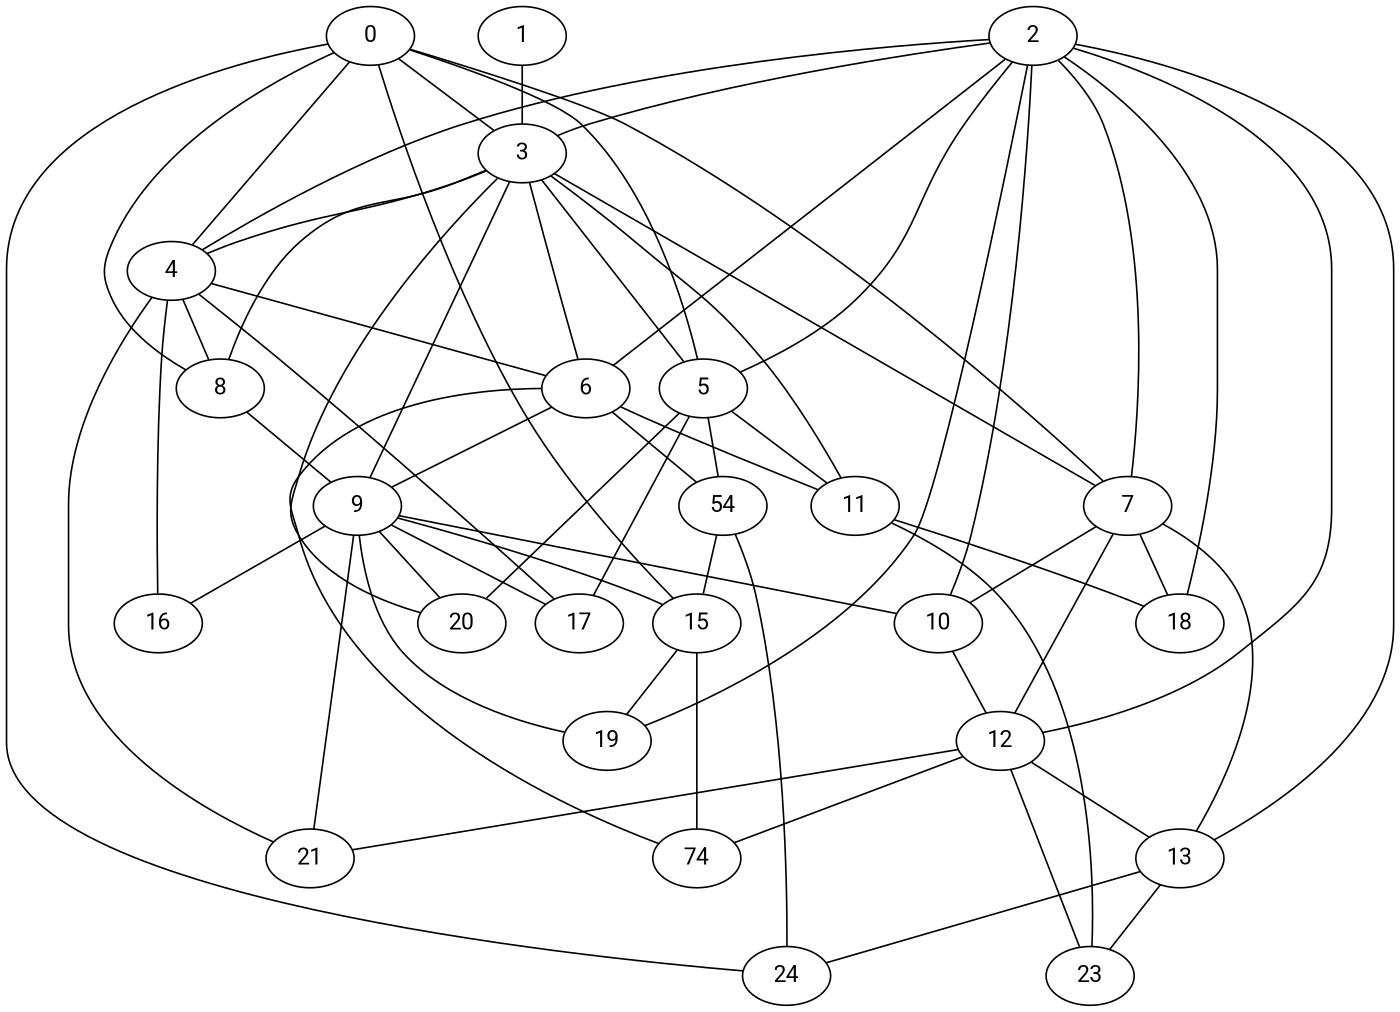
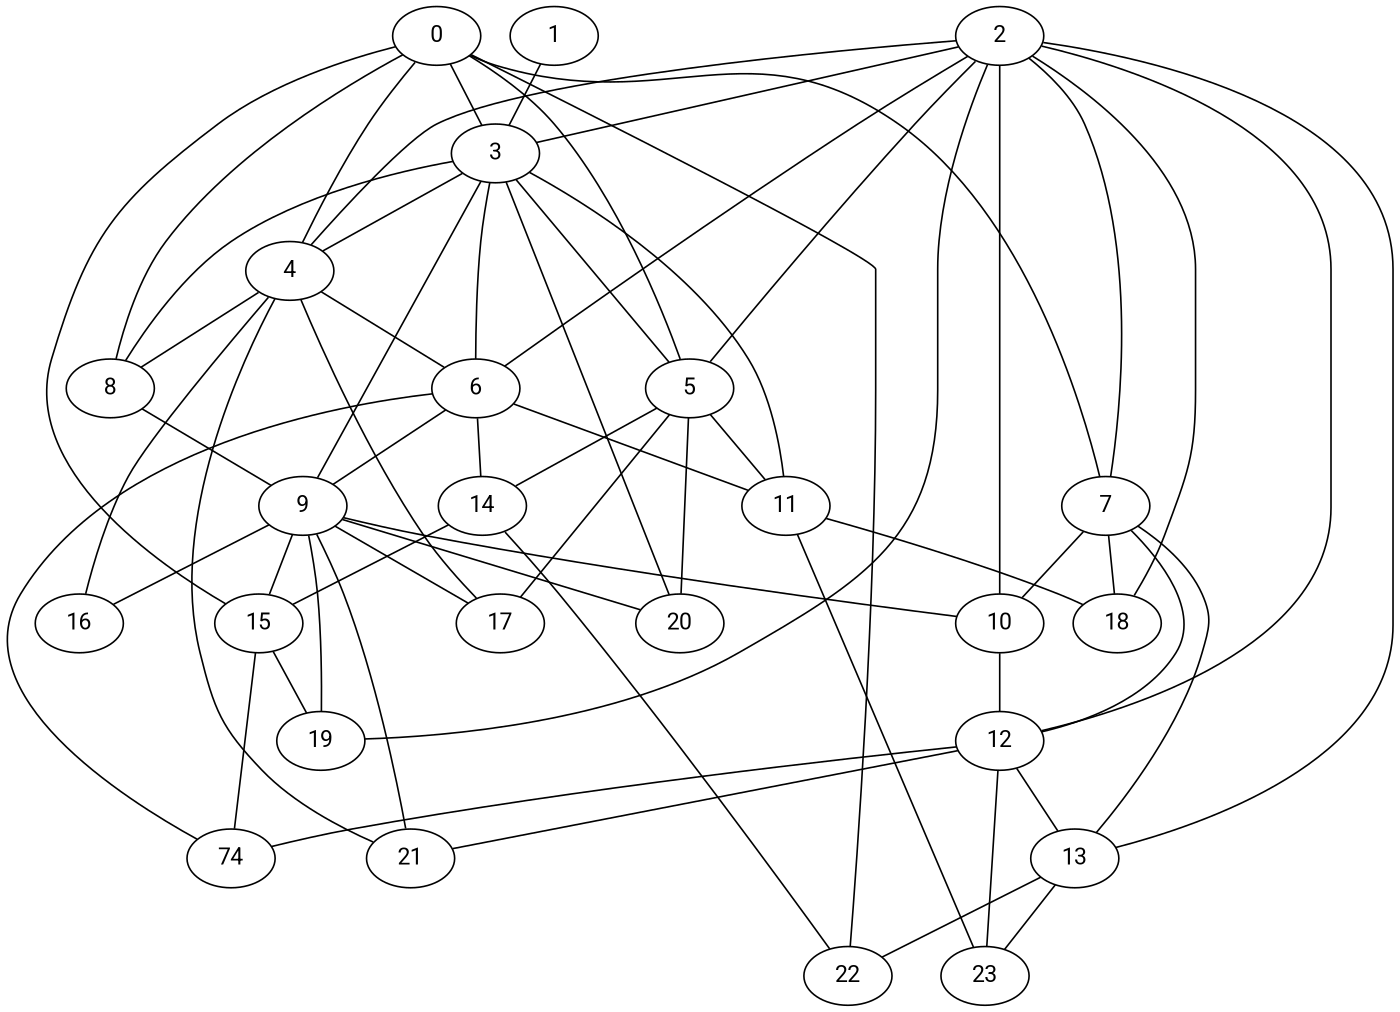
edge "3" -- "7": removed
node "54": label "54" -> "14"
node "24": label "24" -> "22"
